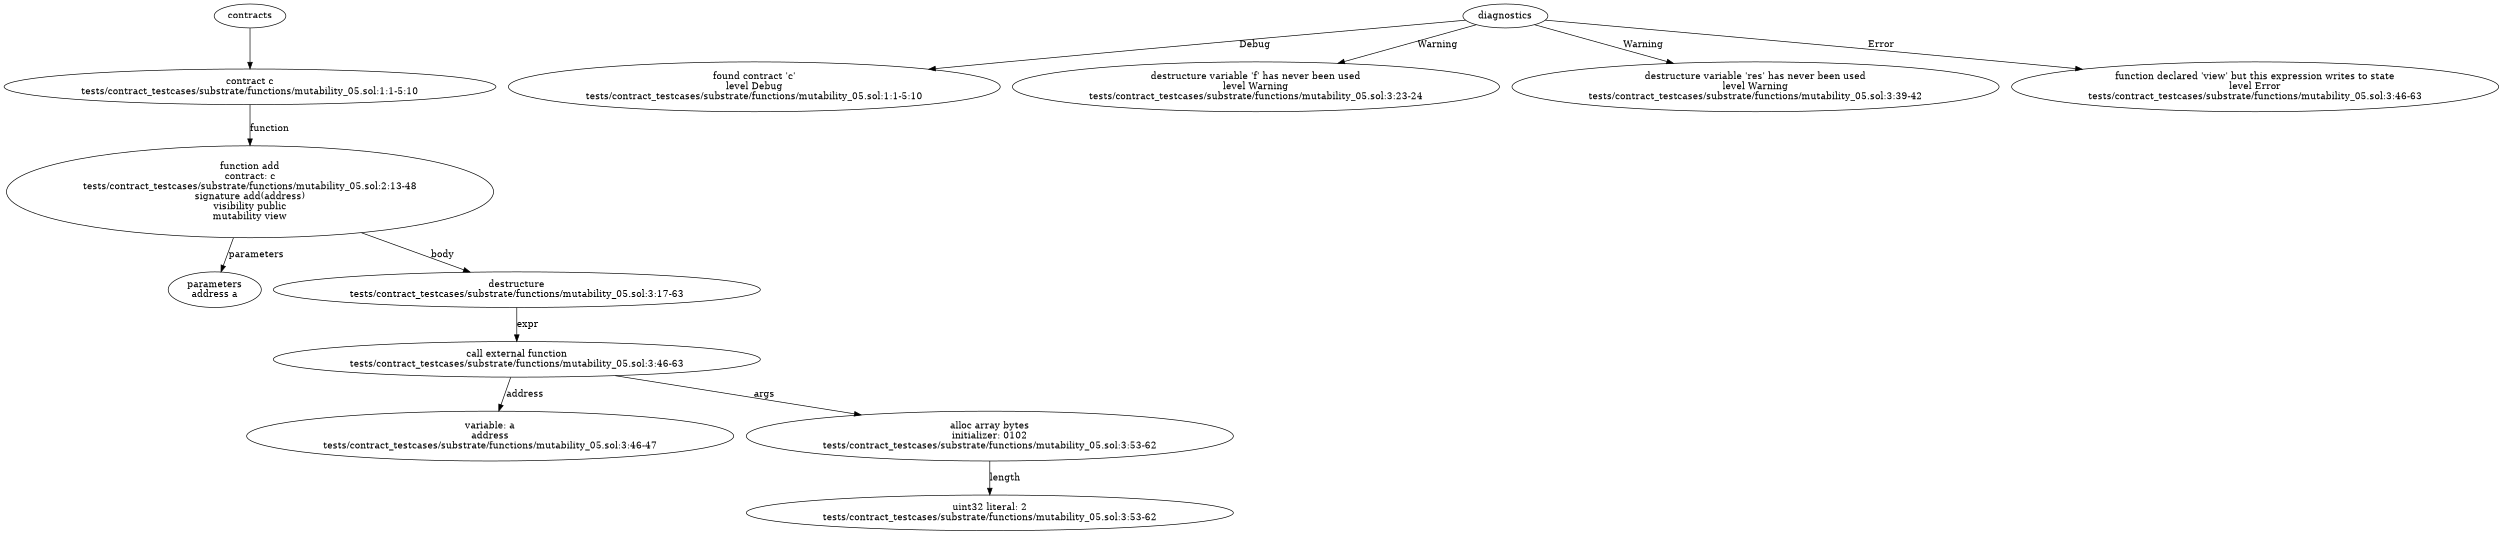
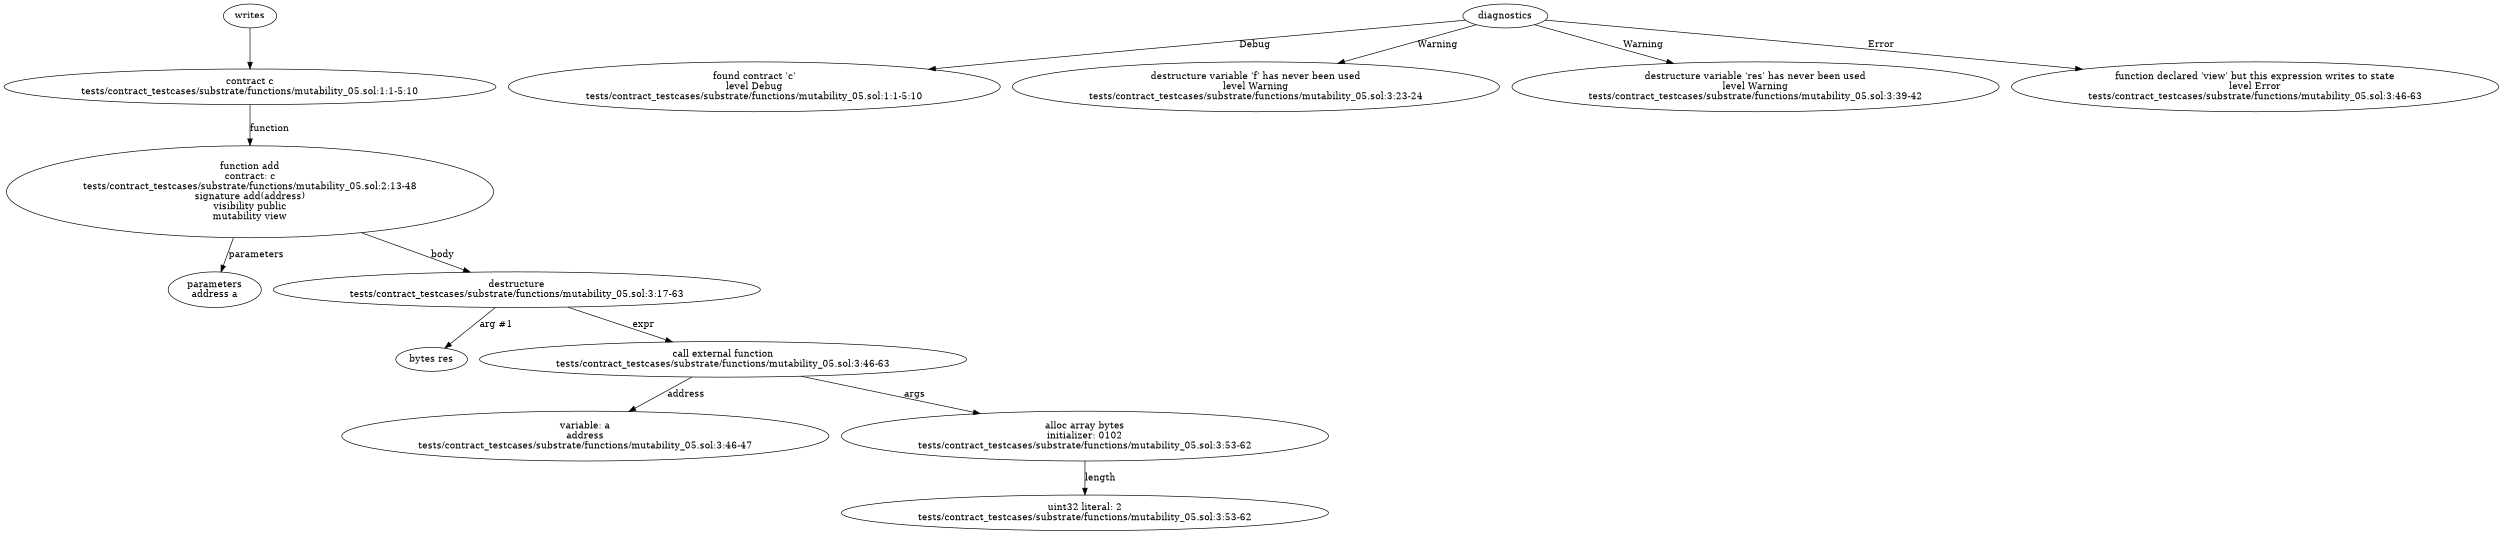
node "contracts": label "contracts" -> "writes"
node "bytes res": added
